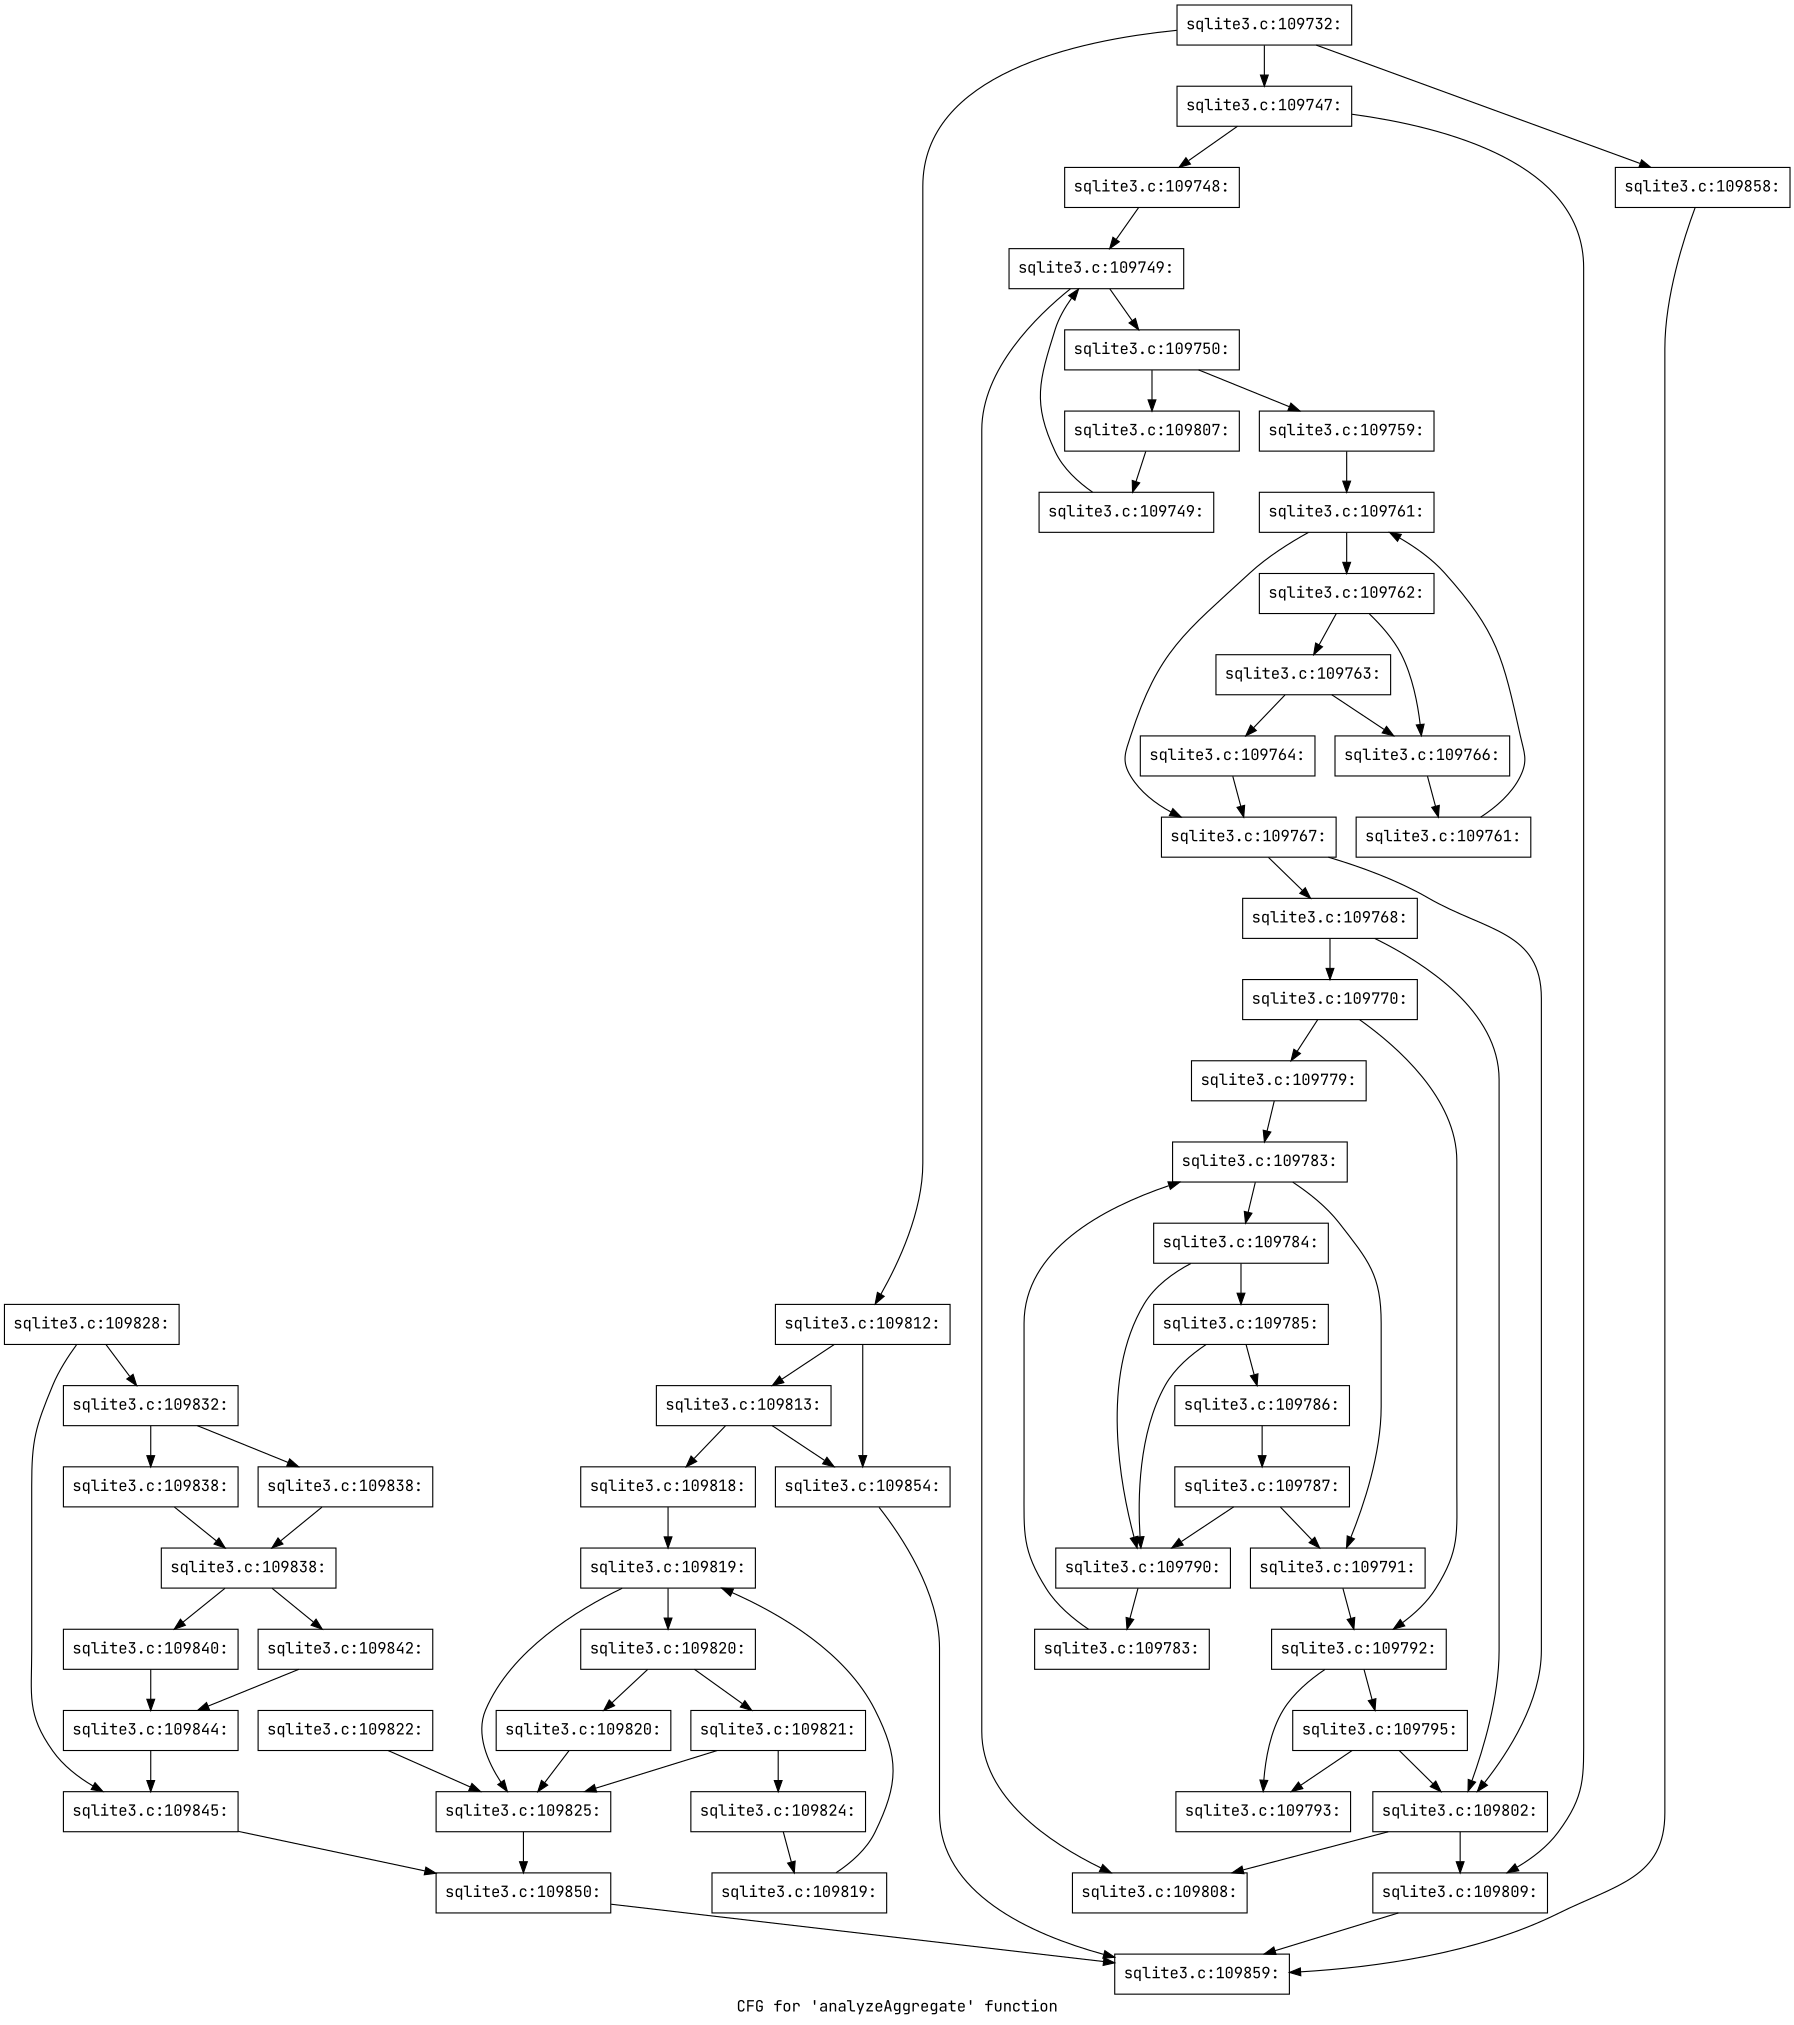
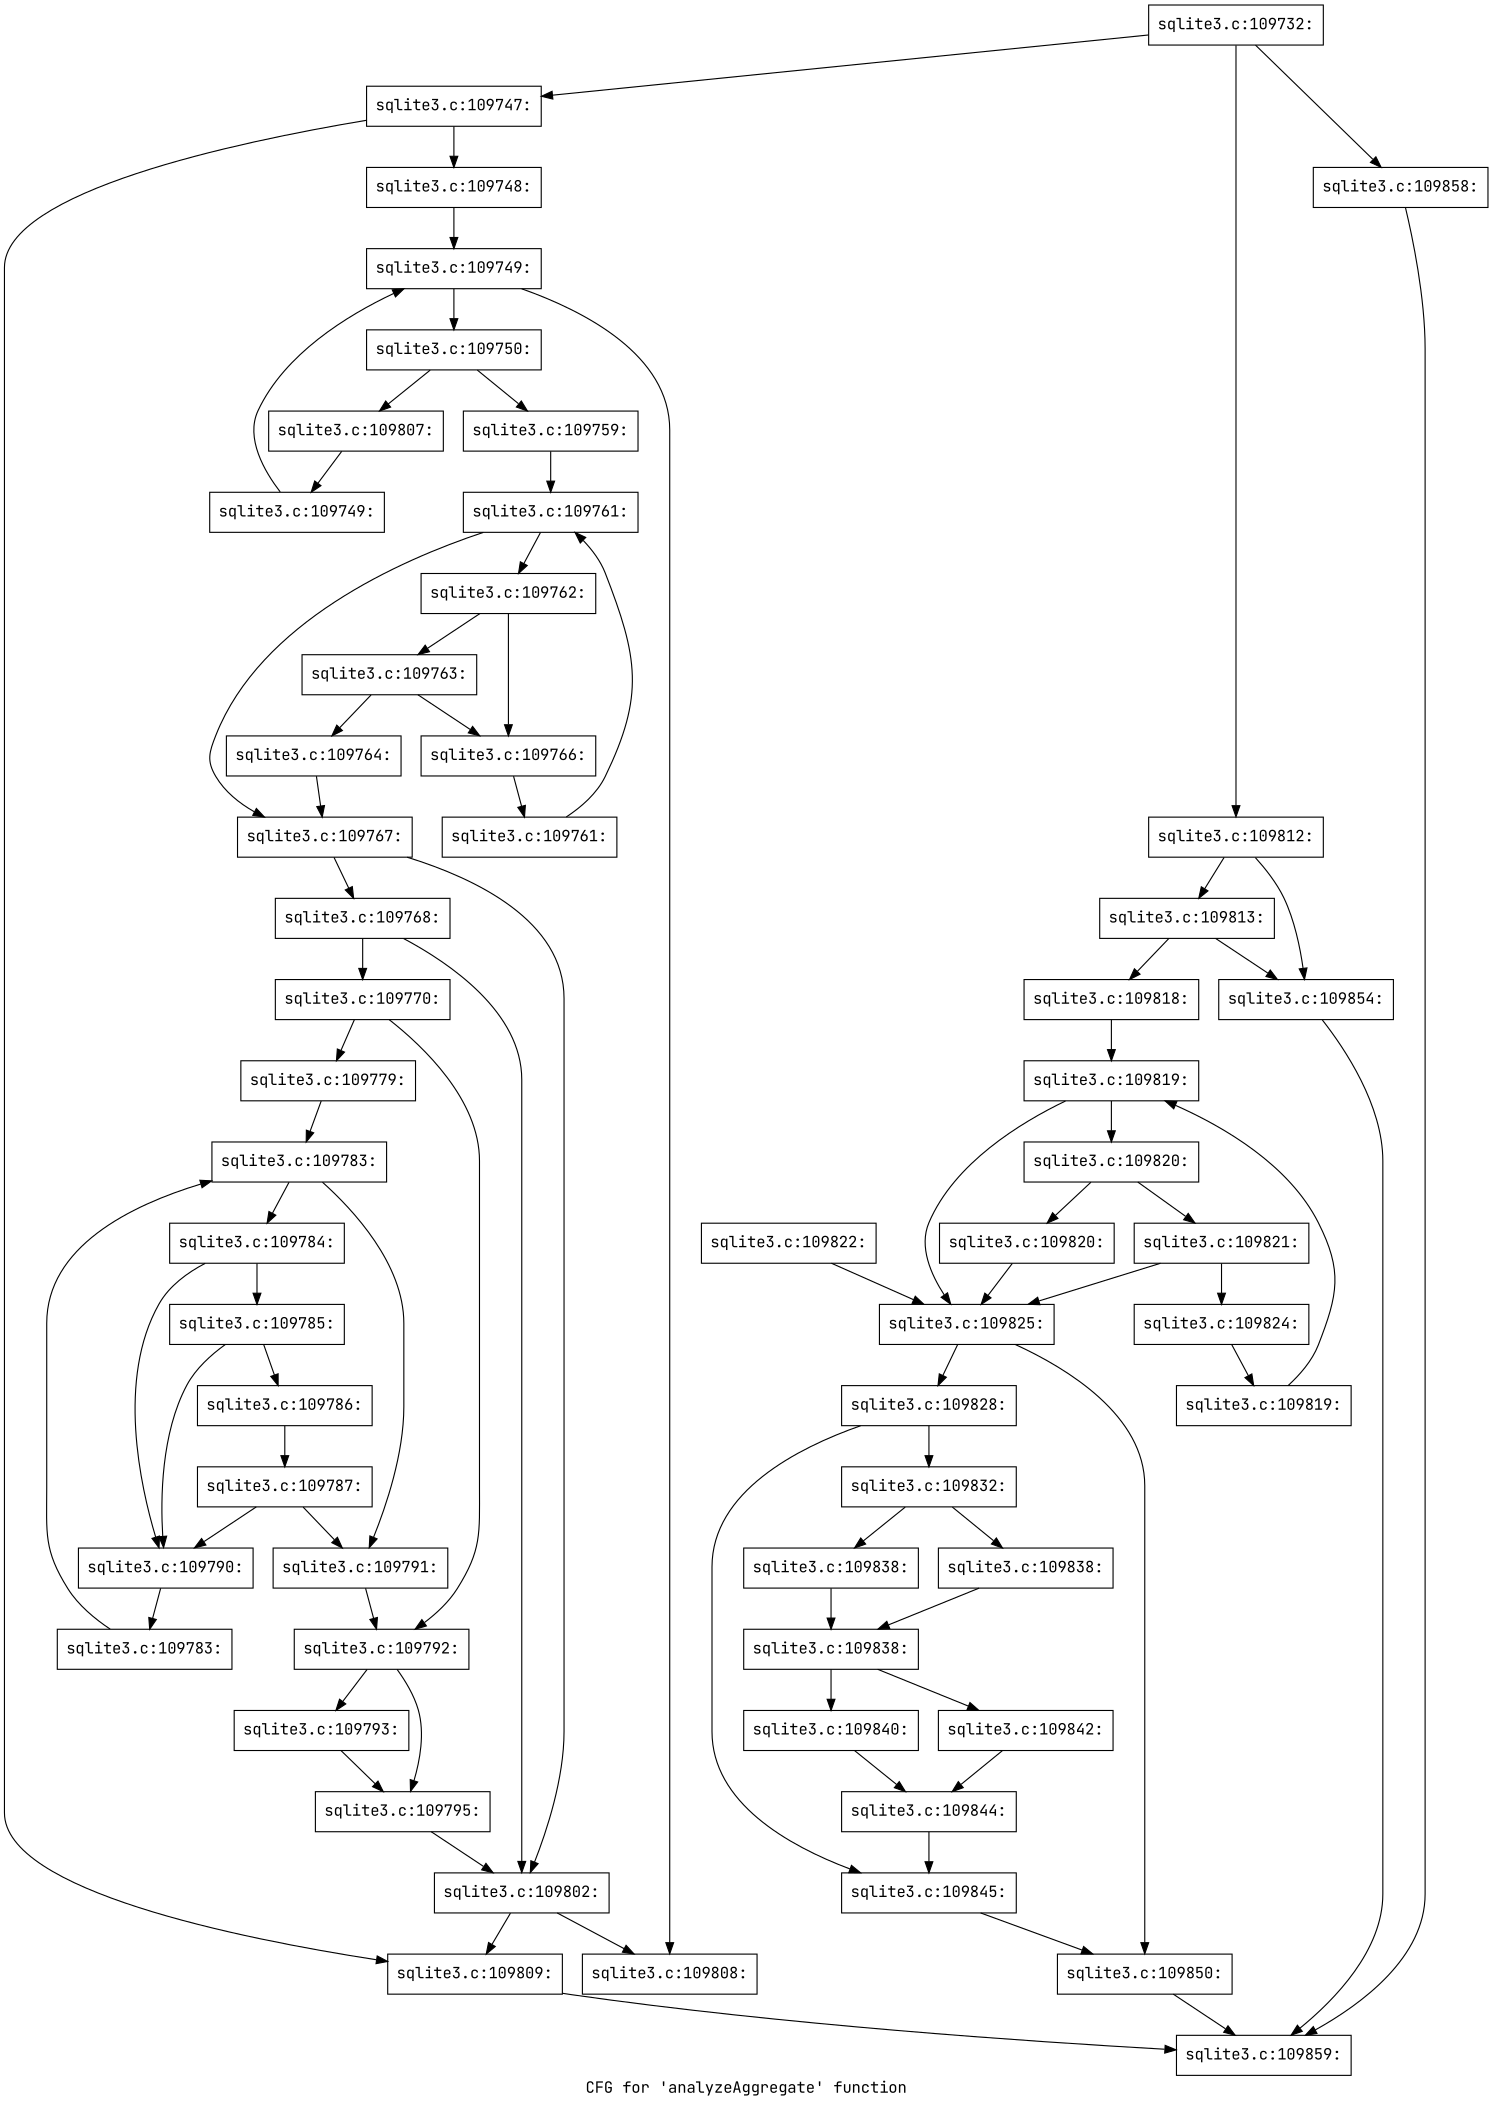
edge "sqlite3.c:109825:" -> "sqlite3.c:109828:": added
edge "sqlite3.c:109795:" -> "sqlite3.c:109793:": reversed
